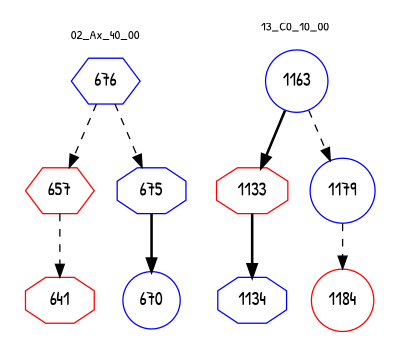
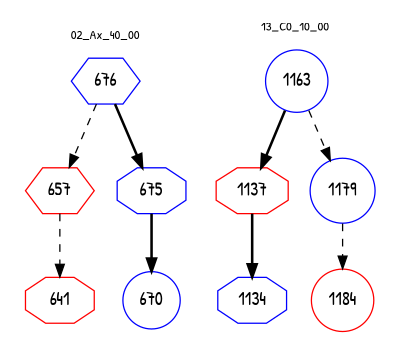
edge "676" -> "675": style dashed -> bold
node "1133": label "1133" -> "1137"
